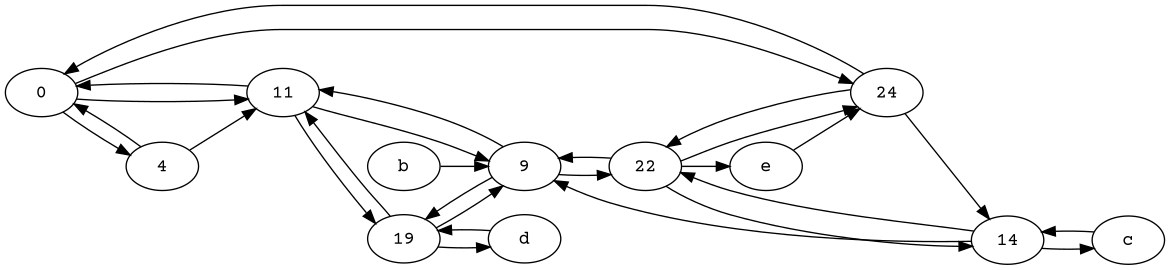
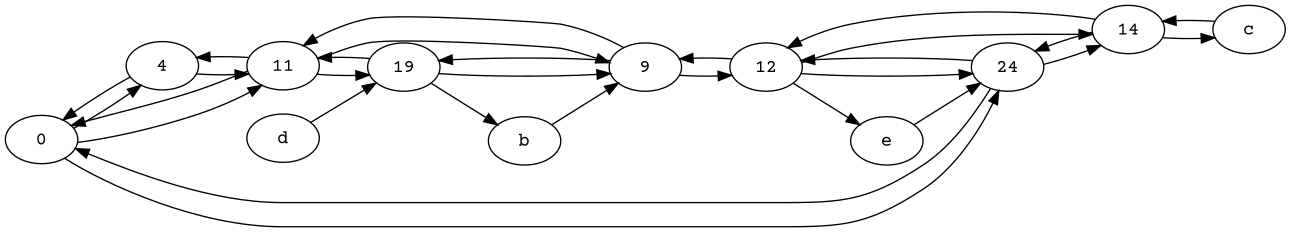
edge "11" -> "4": added
node "22": label "22" -> "12"
edge "14" -> "9": now "14" -> "24"
edge "19" -> "d": now "19" -> "b"
